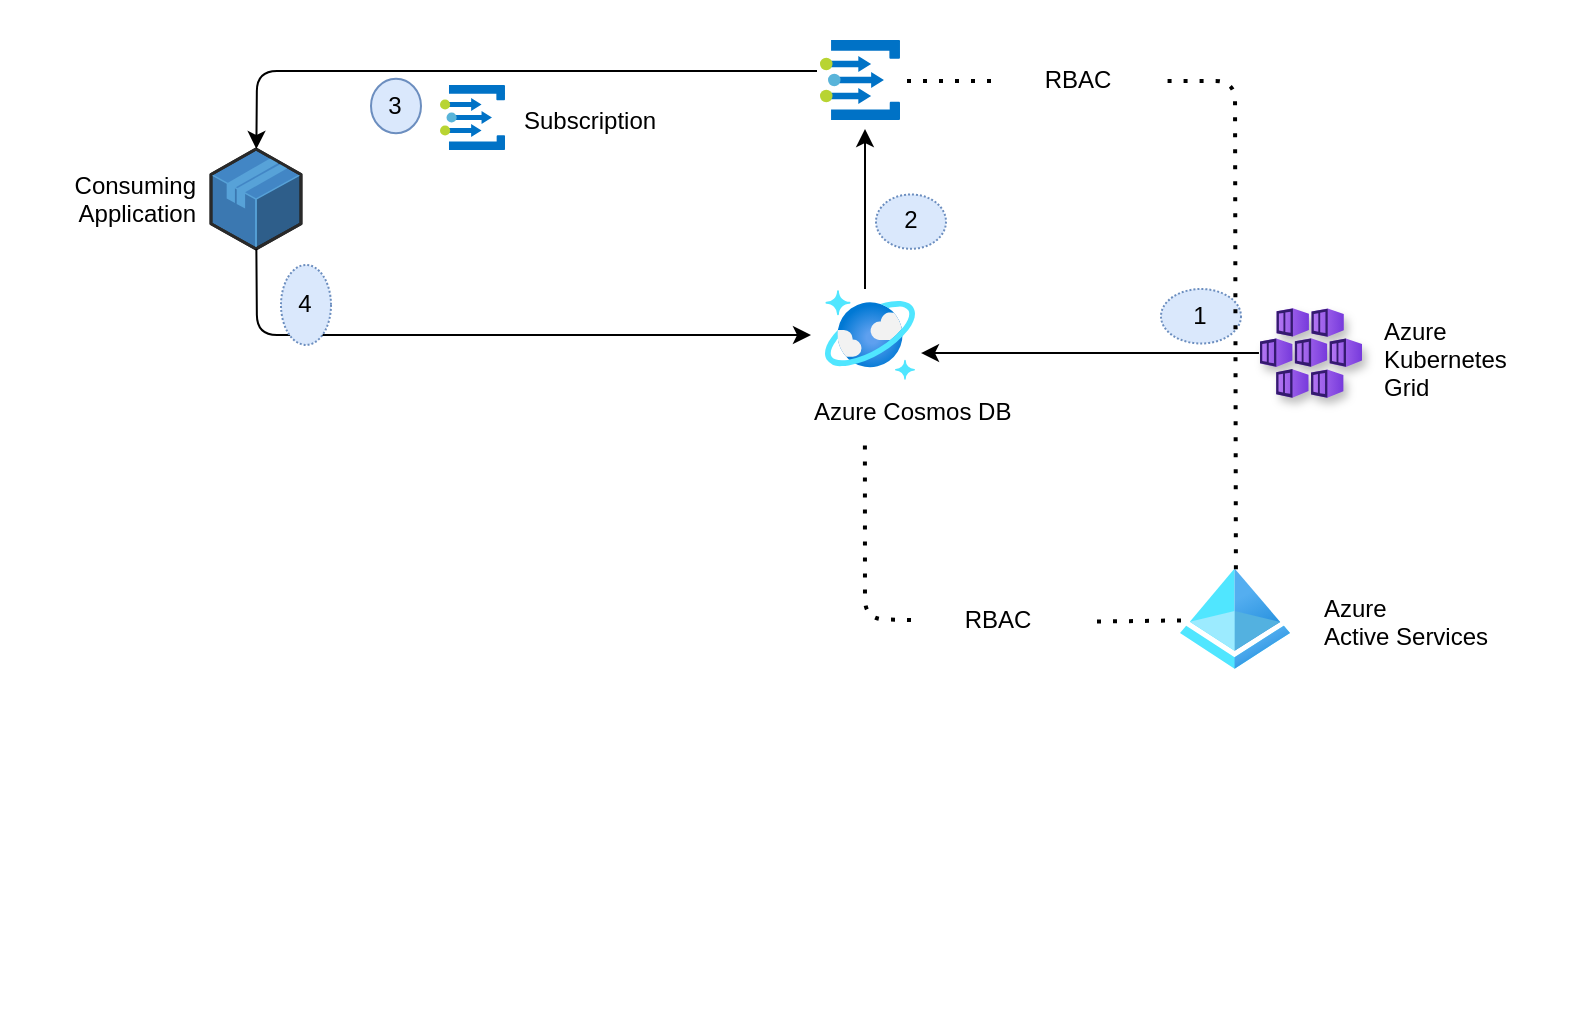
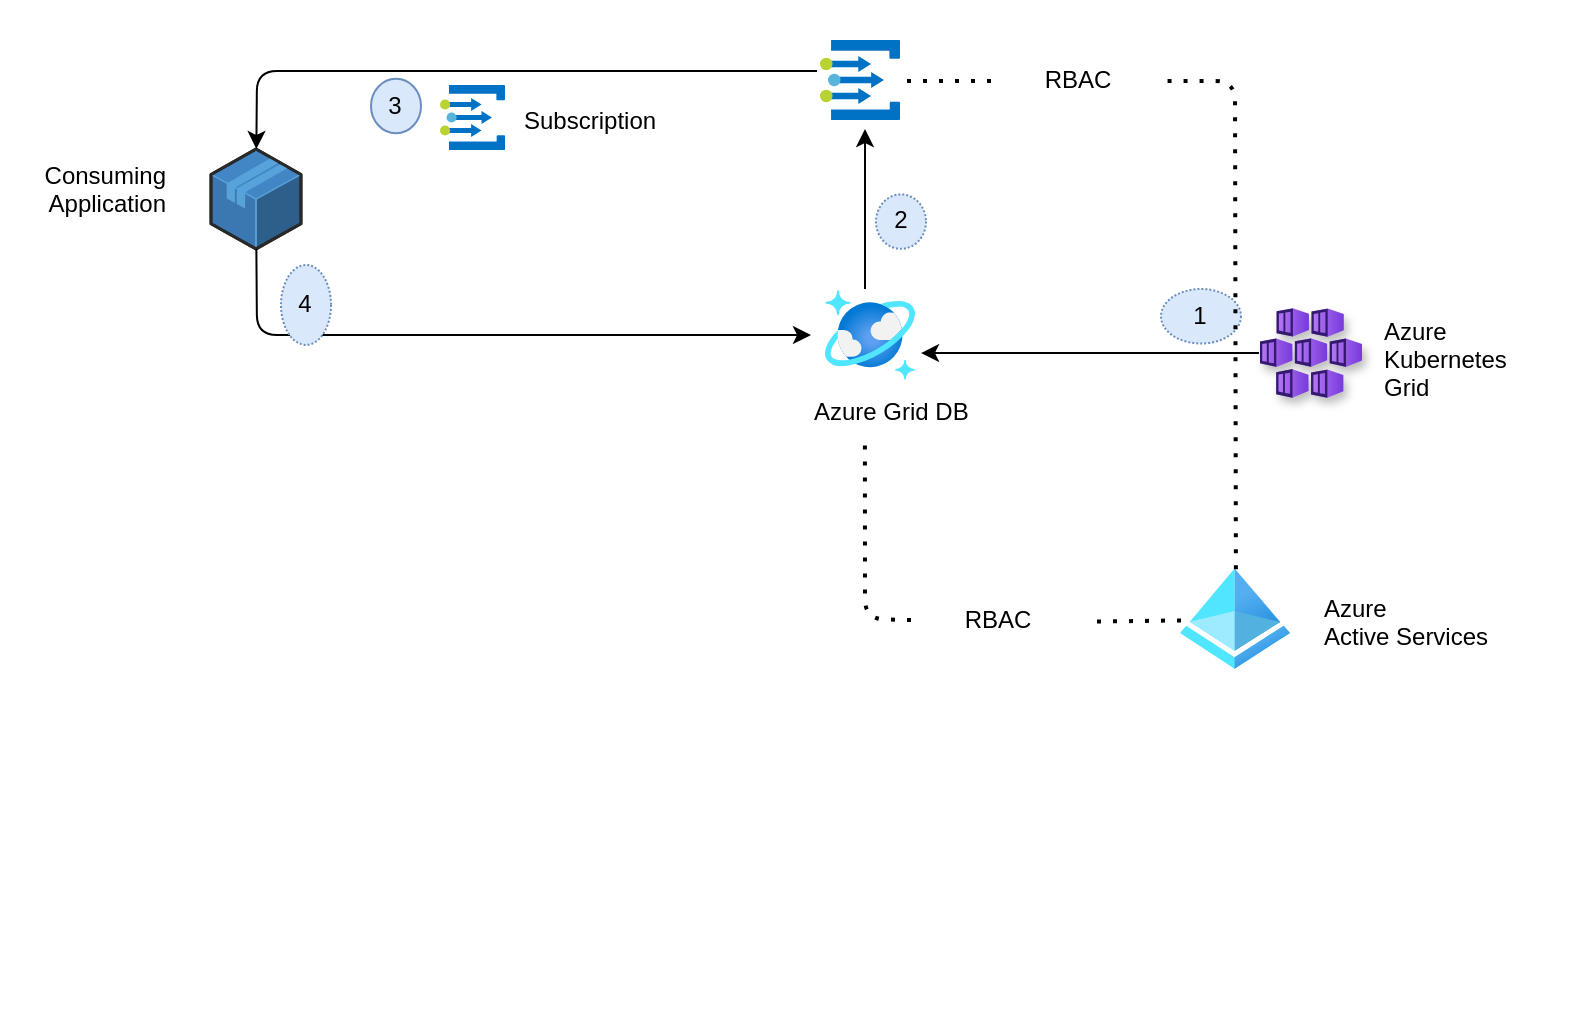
node "Consuming Application": moved (121, 199) -> (91, 189)
node "2": size 70x55 -> 50x55
node "Azure Cosmos DB": label "Azure Cosmos DB" -> "Azure Grid DB"
